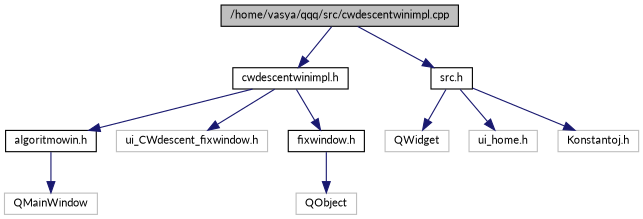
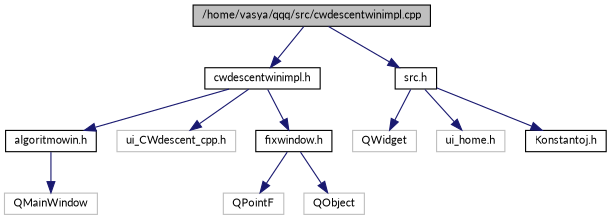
node "ui_CWdescent_fixwindow.h": label "ui_CWdescent_fixwindow.h" -> "ui_CWdescent_cpp.h"
node "Konstantoj.h": color grey75 -> black
node "QPointF": added
